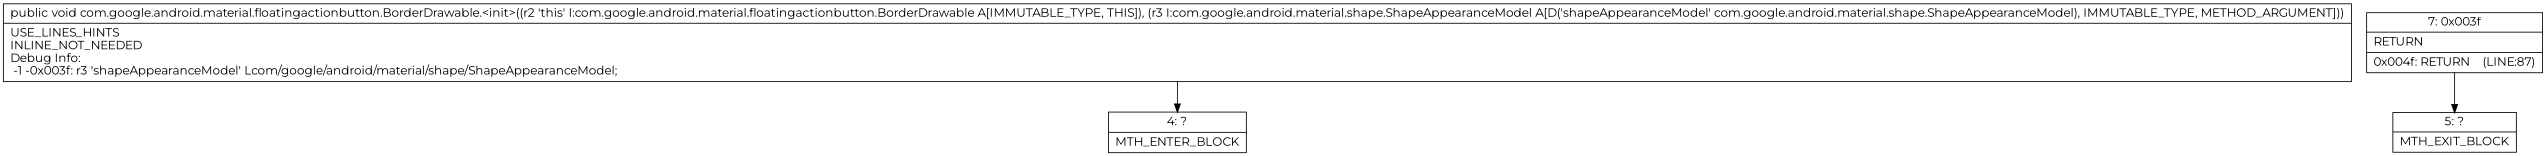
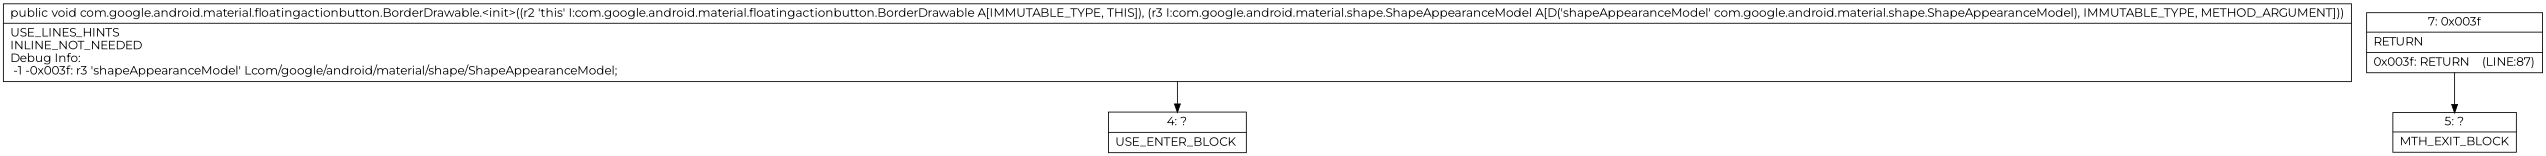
node "7: 0x003f": text "0x004f: RETURN    (LINE:87)" -> "0x003f: RETURN    (LINE:87)"
node "4: ?": text "MTH_ENTER_BLOCK" -> "USE_ENTER_BLOCK"
